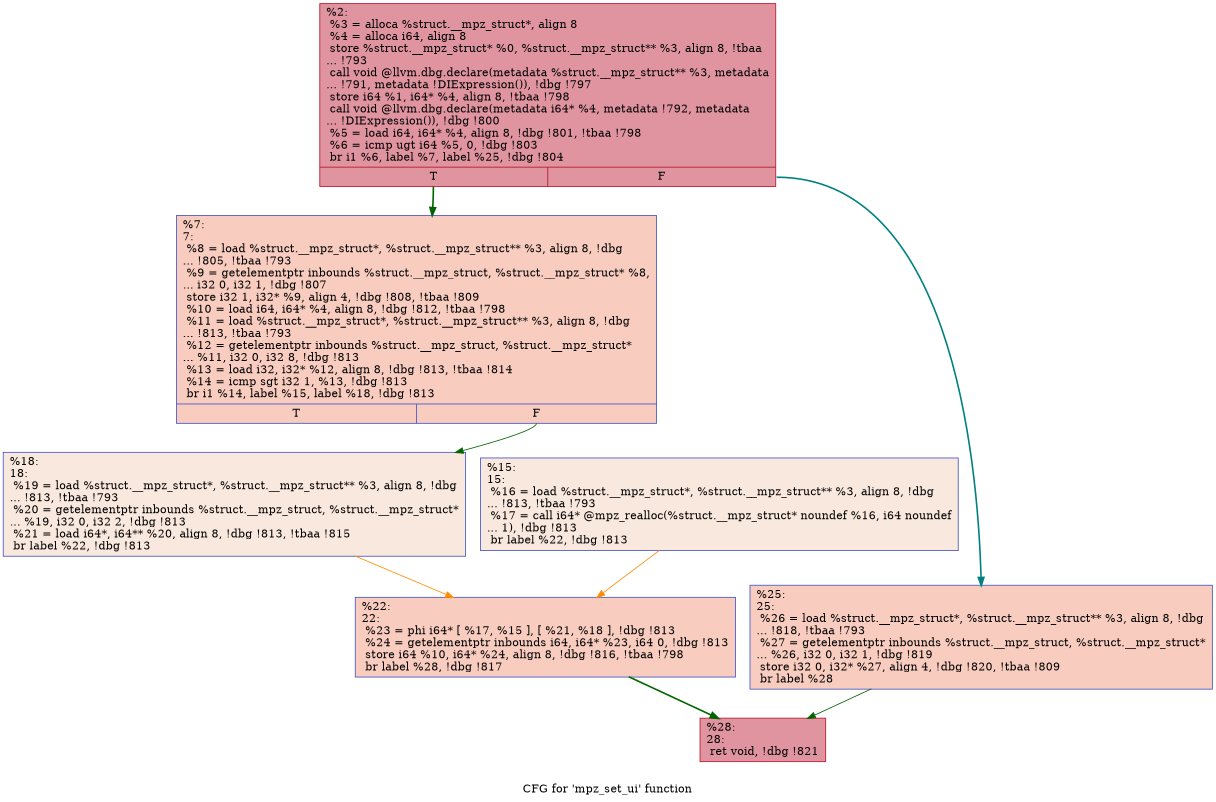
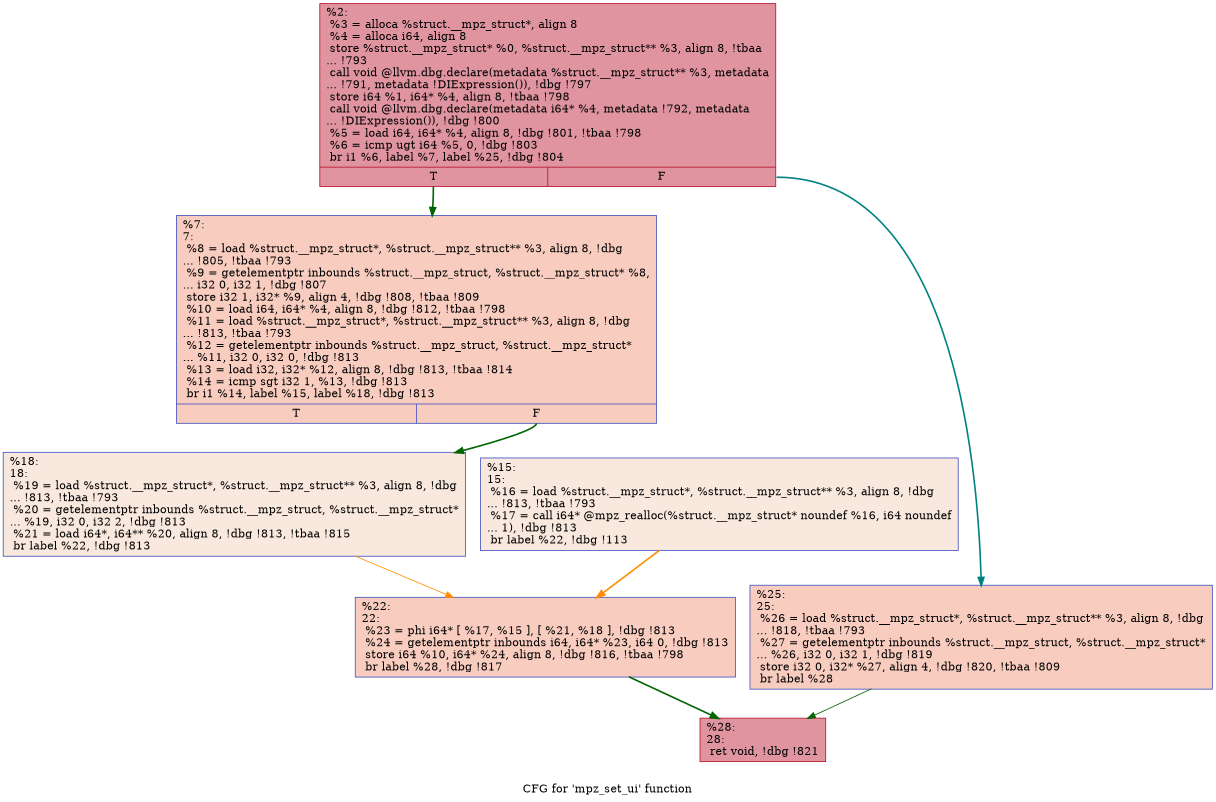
node "%7:": text "... %11, i32 0, i32 8, !dbg !813" -> "... %11, i32 0, i32 0, !dbg !813"
edge "%7:" -> "%18:": style solid -> bold
node "%15:": text "br label %22, !dbg !813" -> "br label %22, !dbg !113"
edge "%15:" -> "%22:": style solid -> bold
